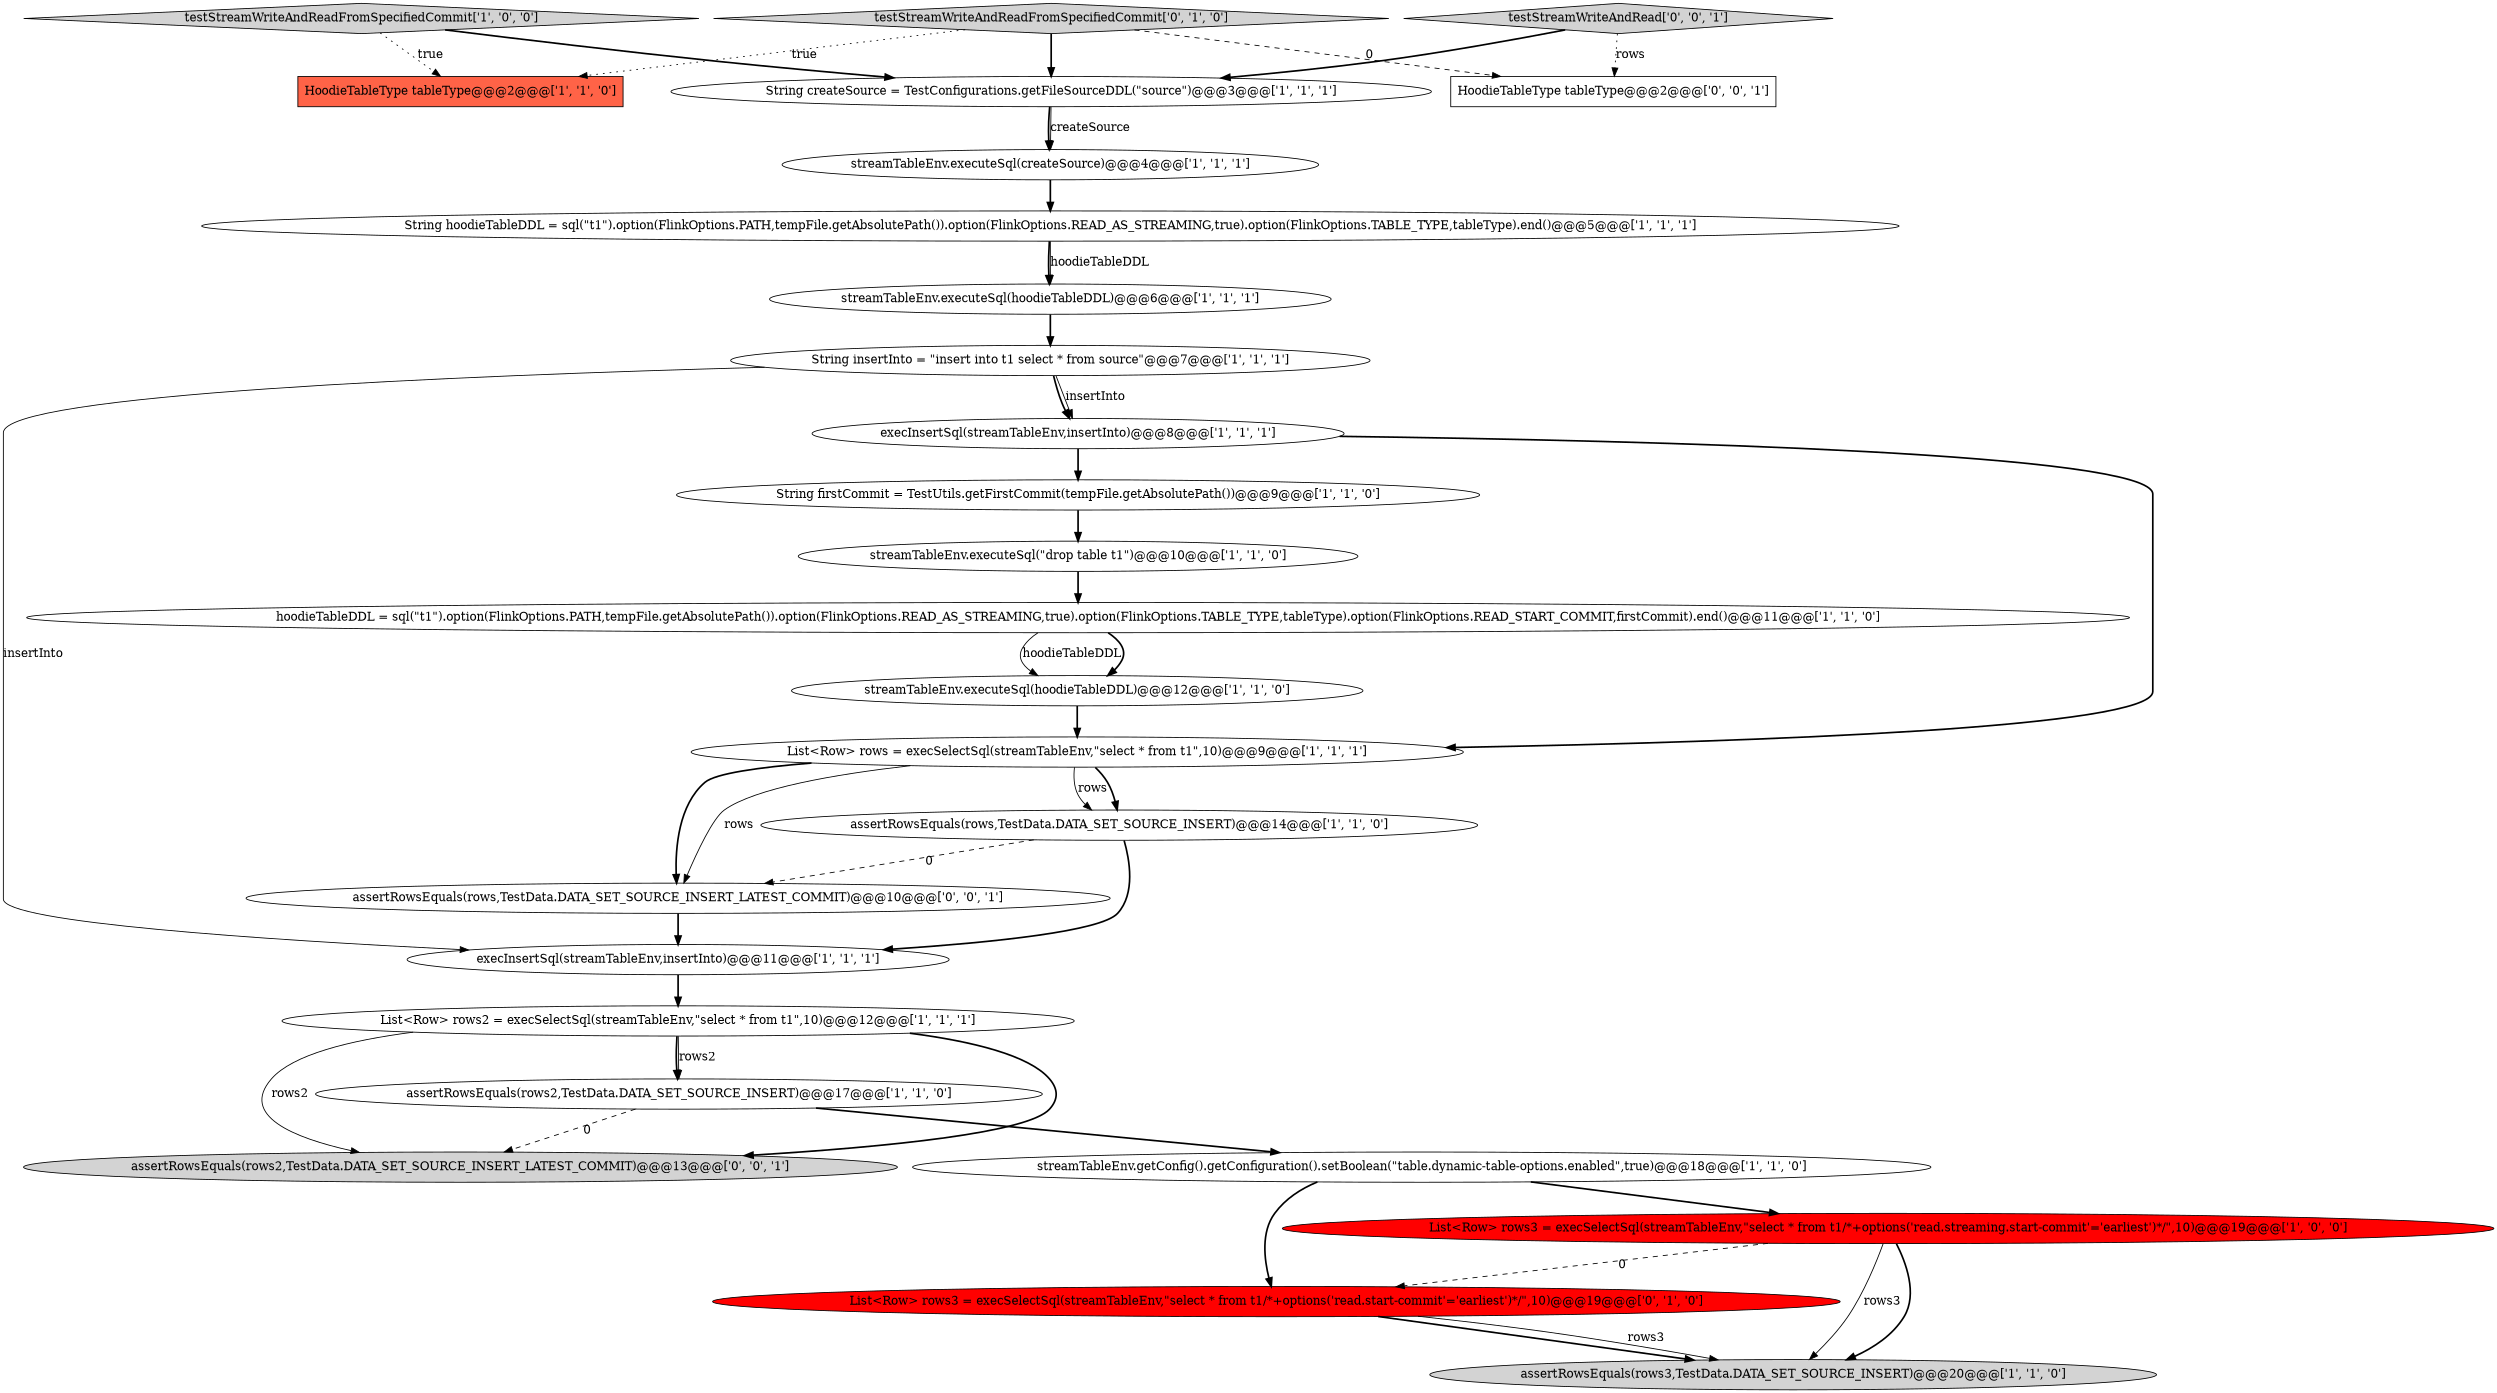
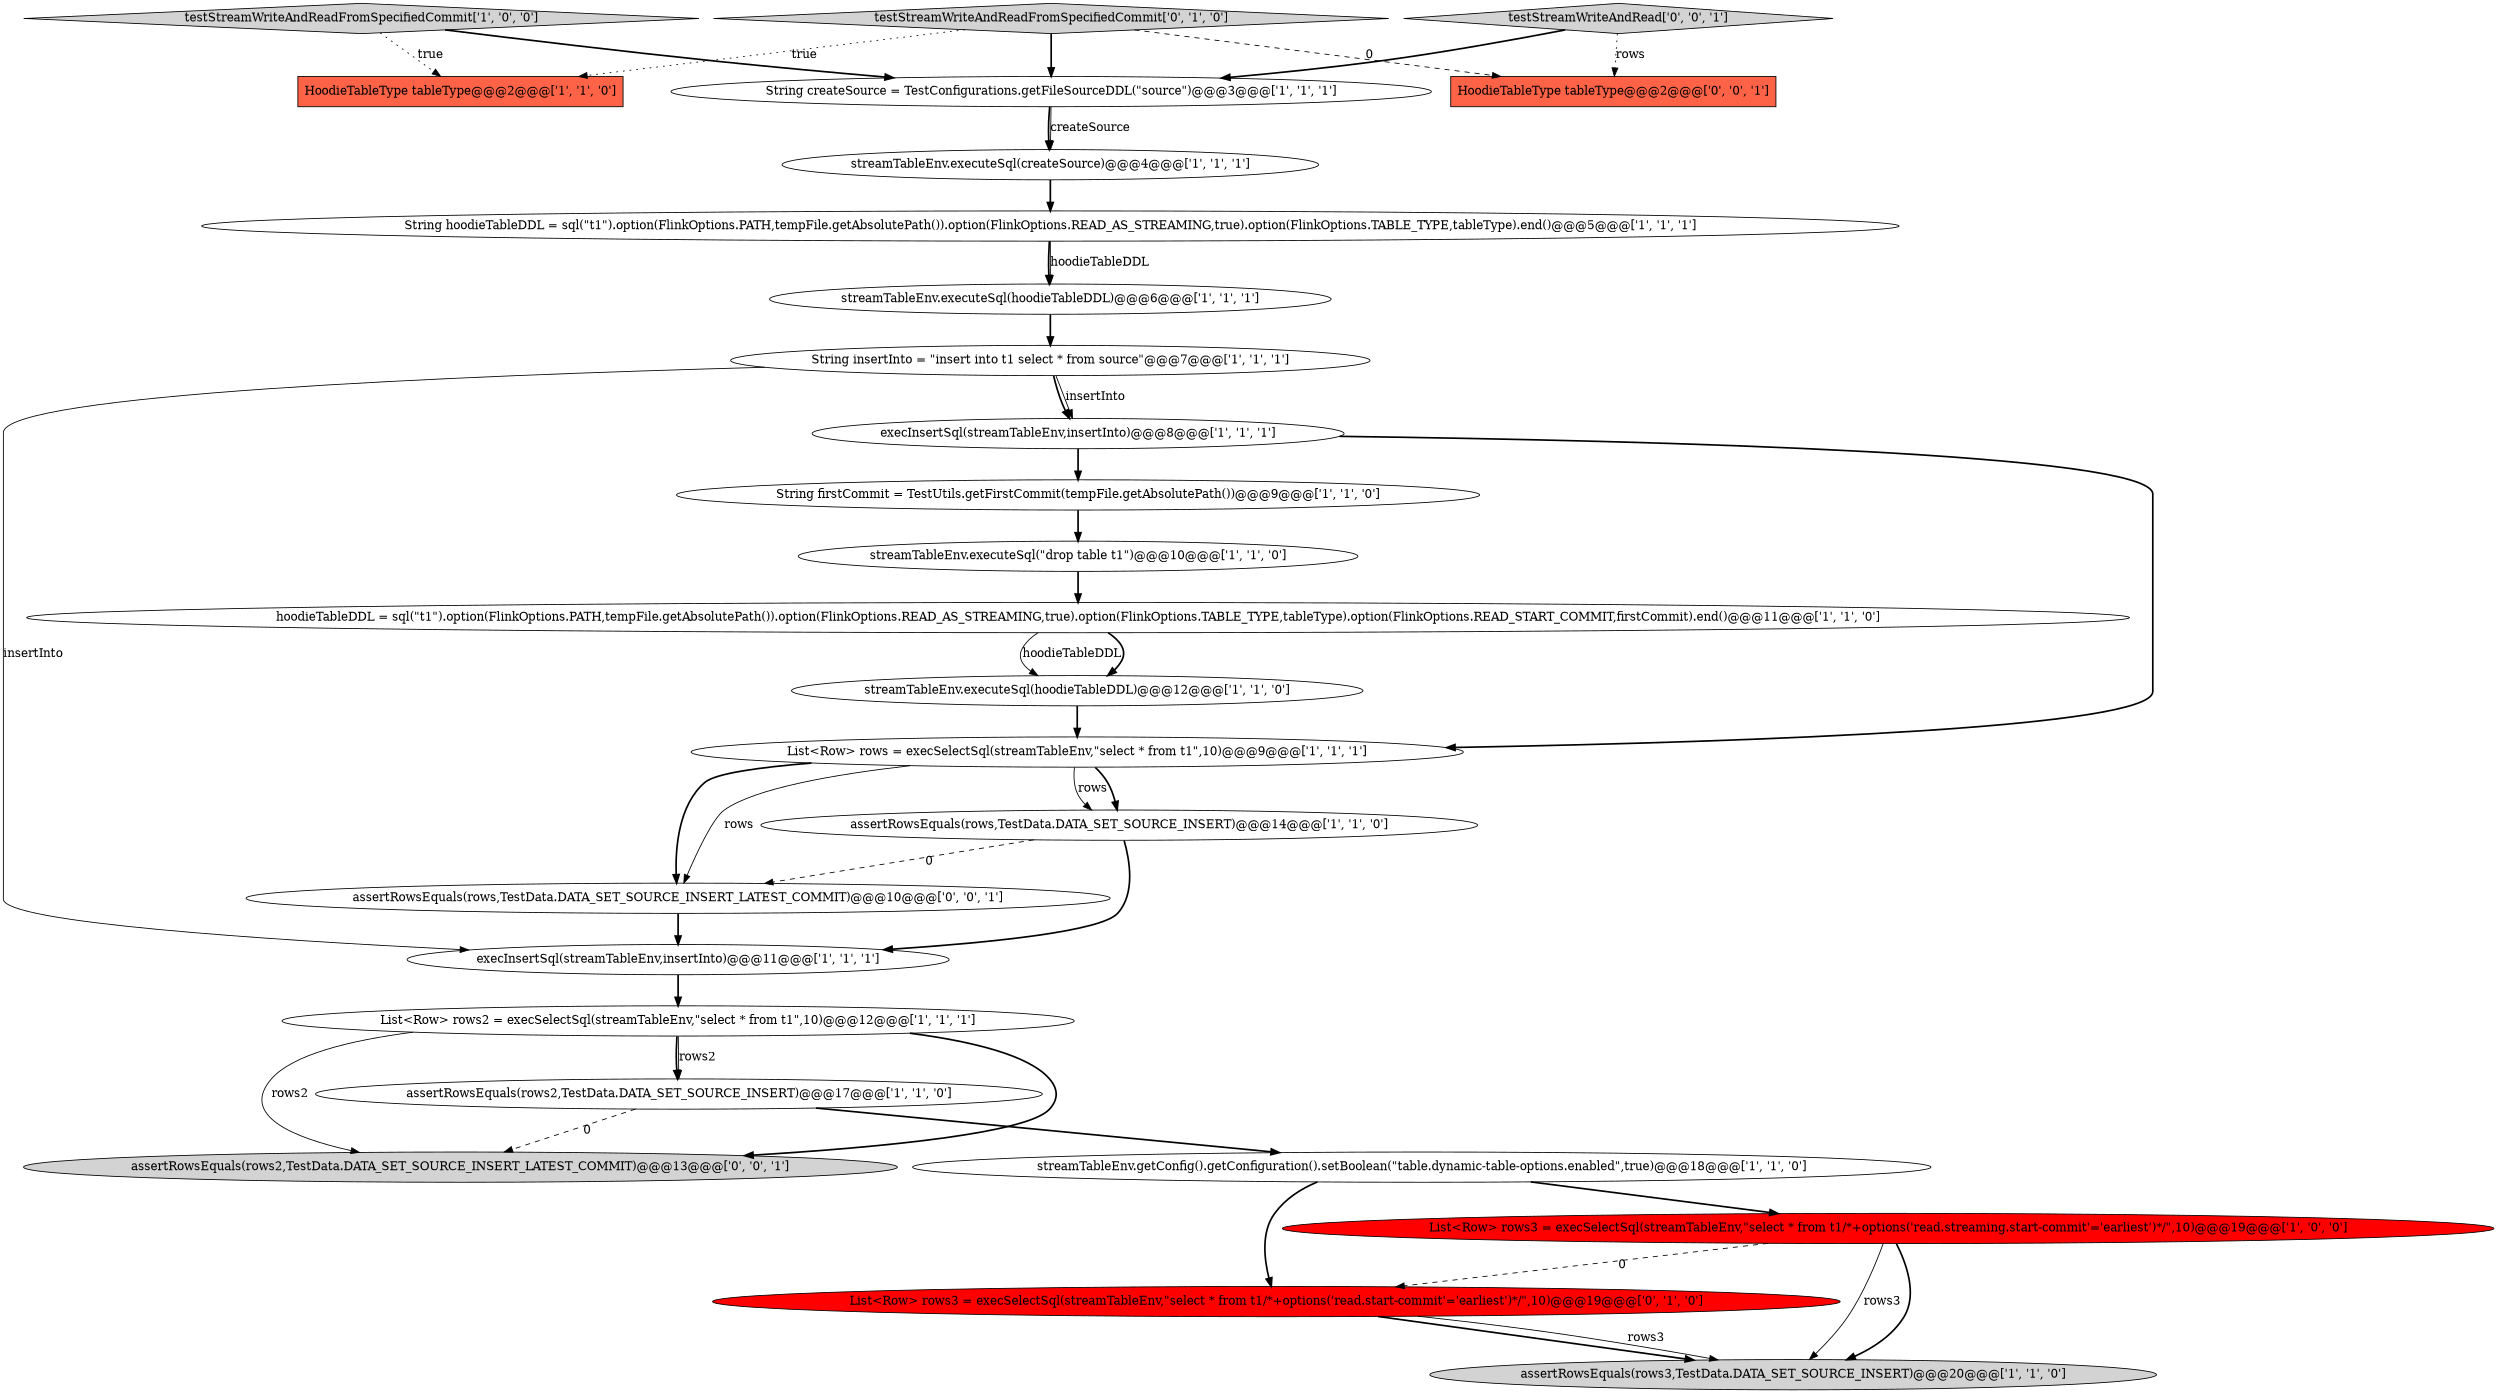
node "HoodieTableType tableType@@@2@@@['0', '0', '1']": fillcolor white -> tomato
